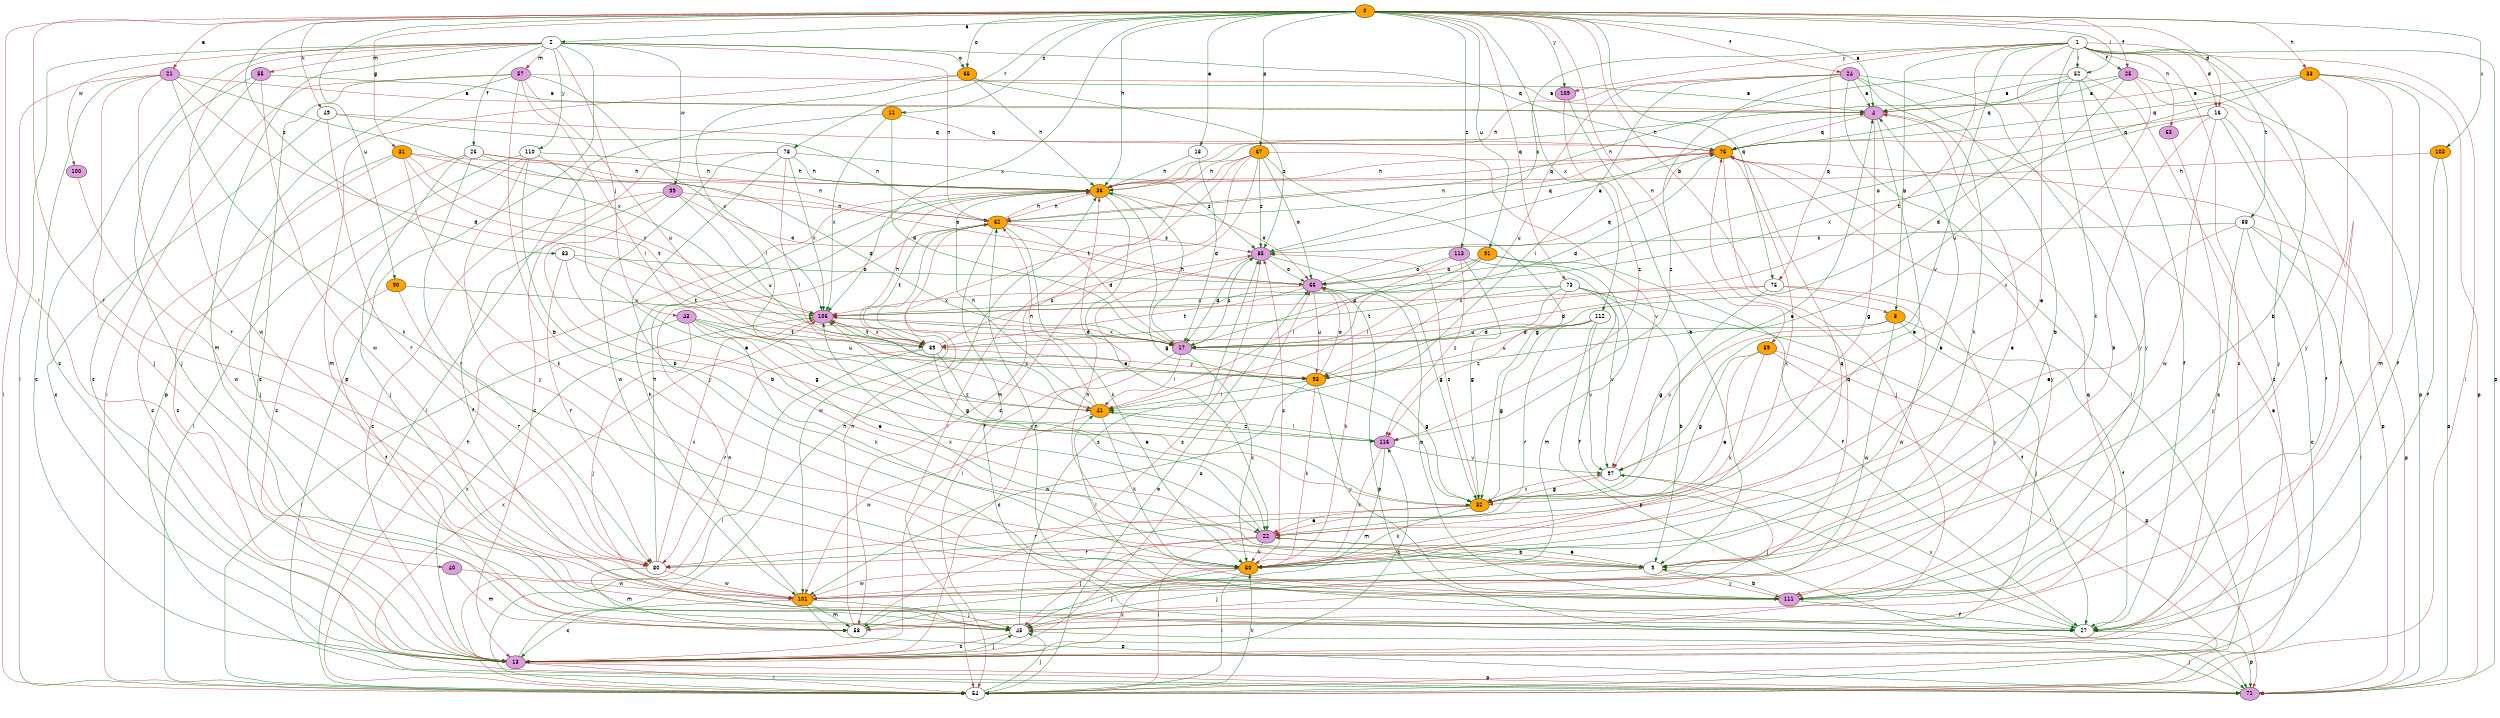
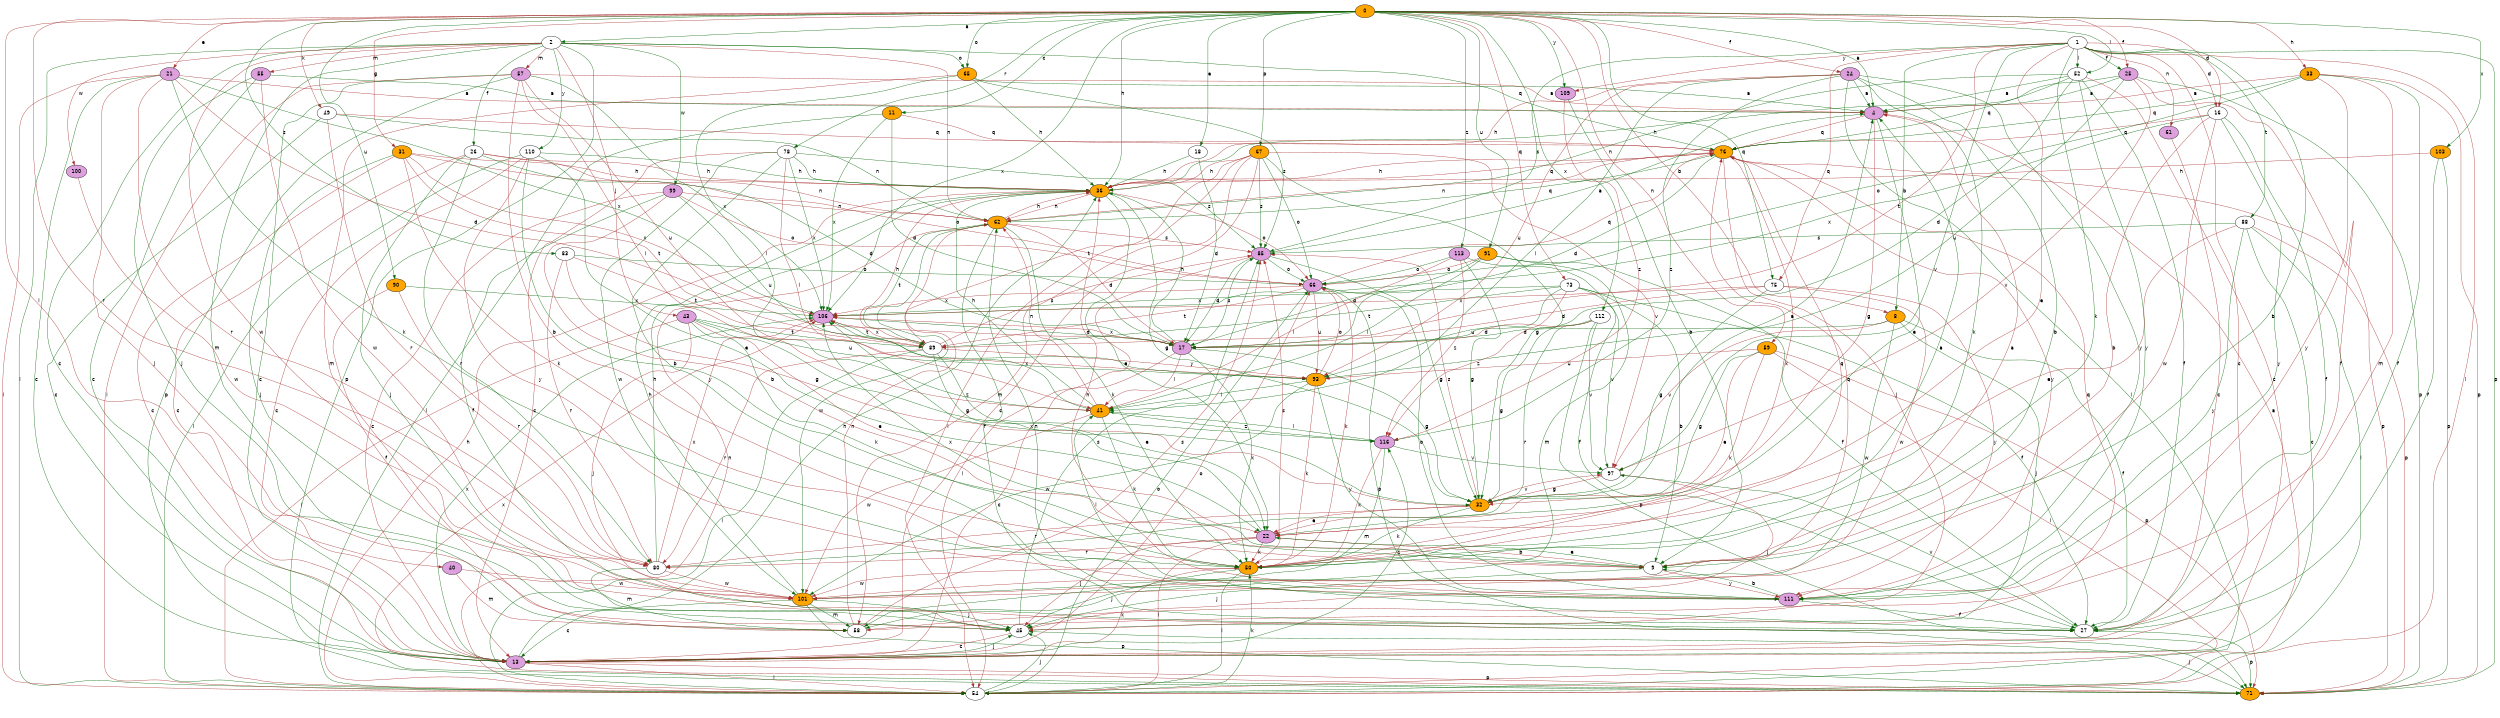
node "63": label "63" -> "61"
edge "112" -> "93": now "59" -> "93"
edge "91" -> "41": color brown -> darkgreen
edge "43" -> "54": color darkgreen -> brown
node "71": fillcolor plum -> orange
